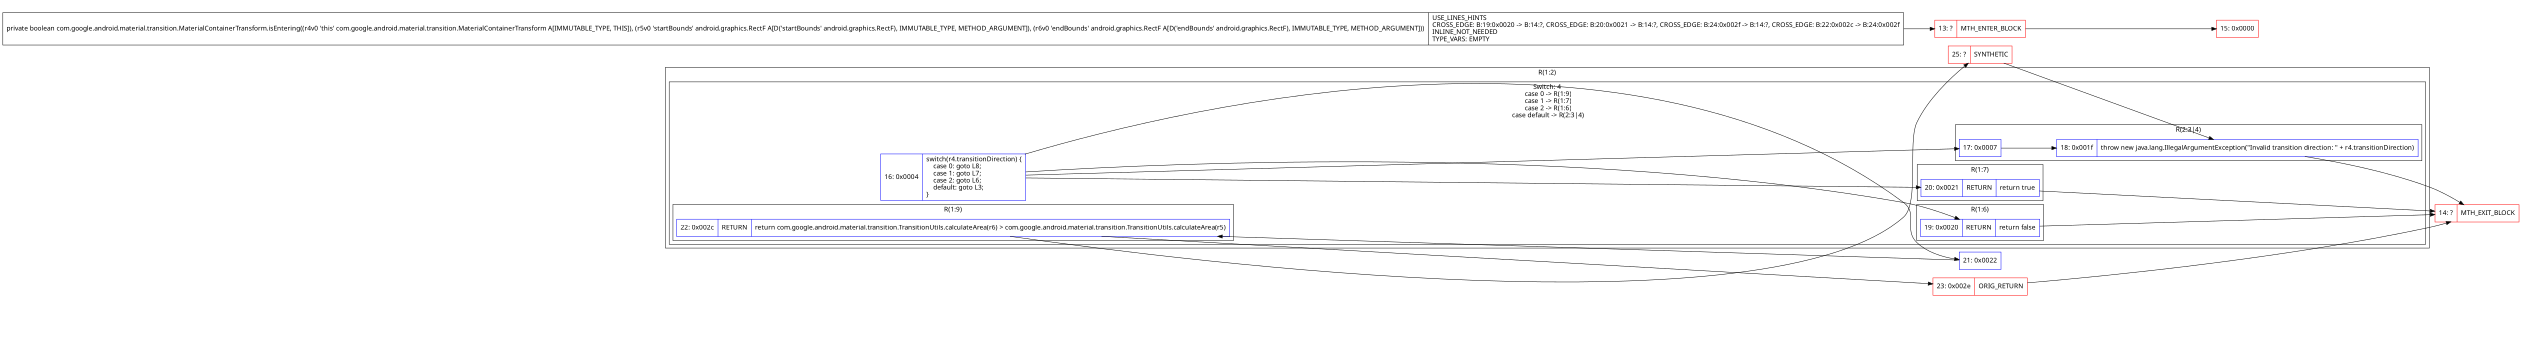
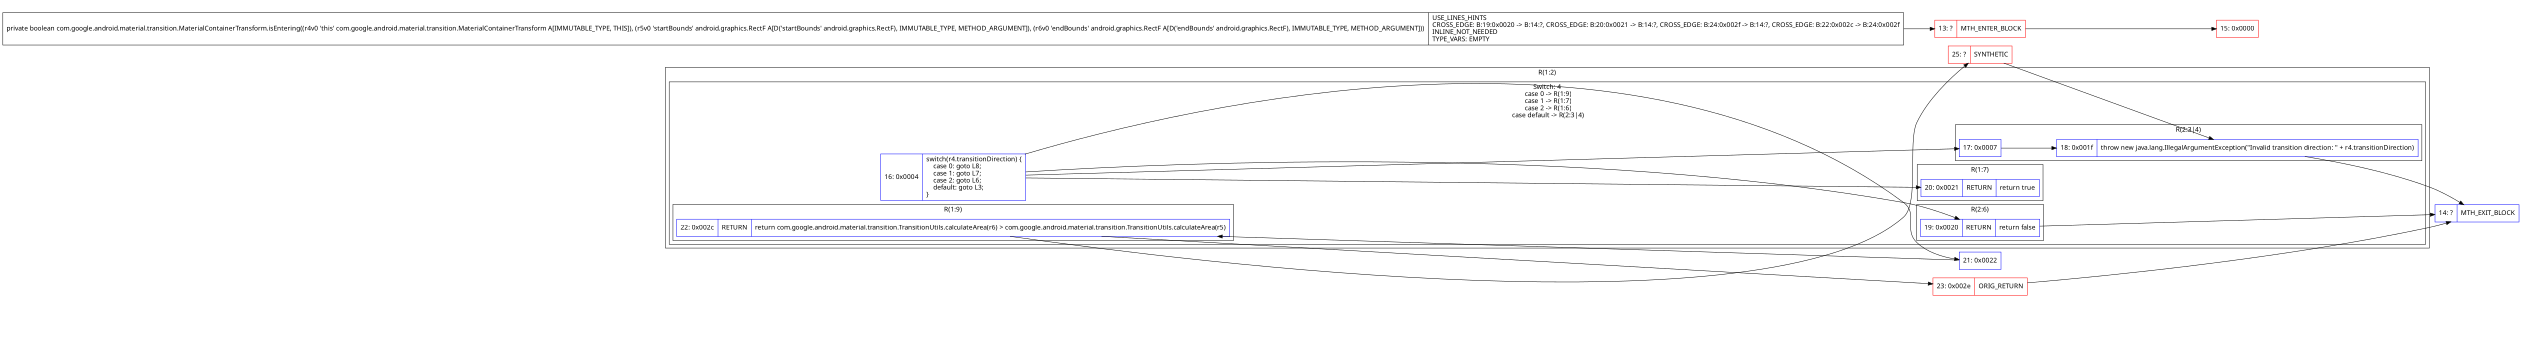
edge "20: 0x0021" -> "14: ?": removed
cluster "R(1:6)": label "R(1:6)" -> "R(2:6)"
node "14: ?": color red -> blue
